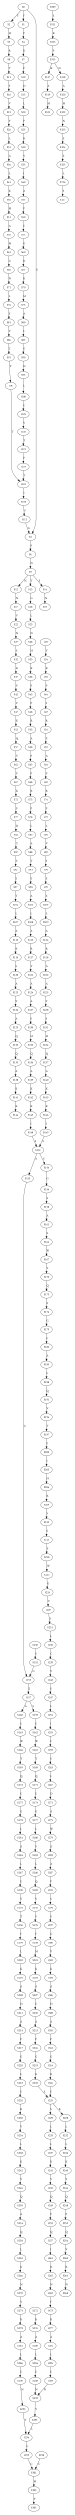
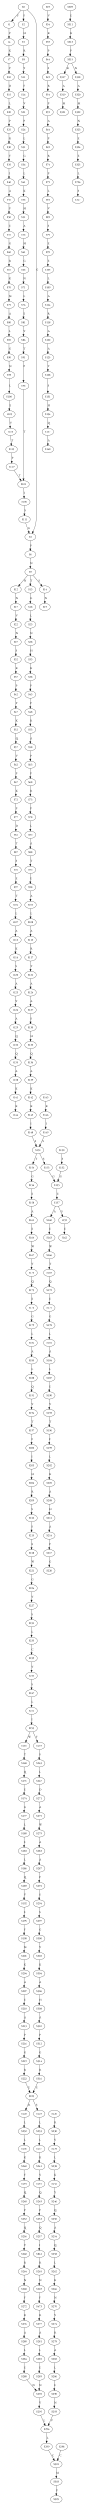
edge "S140" -> "S143": removed, label "K"
edge "S162" -> "S165": now "S255" -> "S165"
node "S223": removed
edge "S268" -> "S272": added, label "F"
